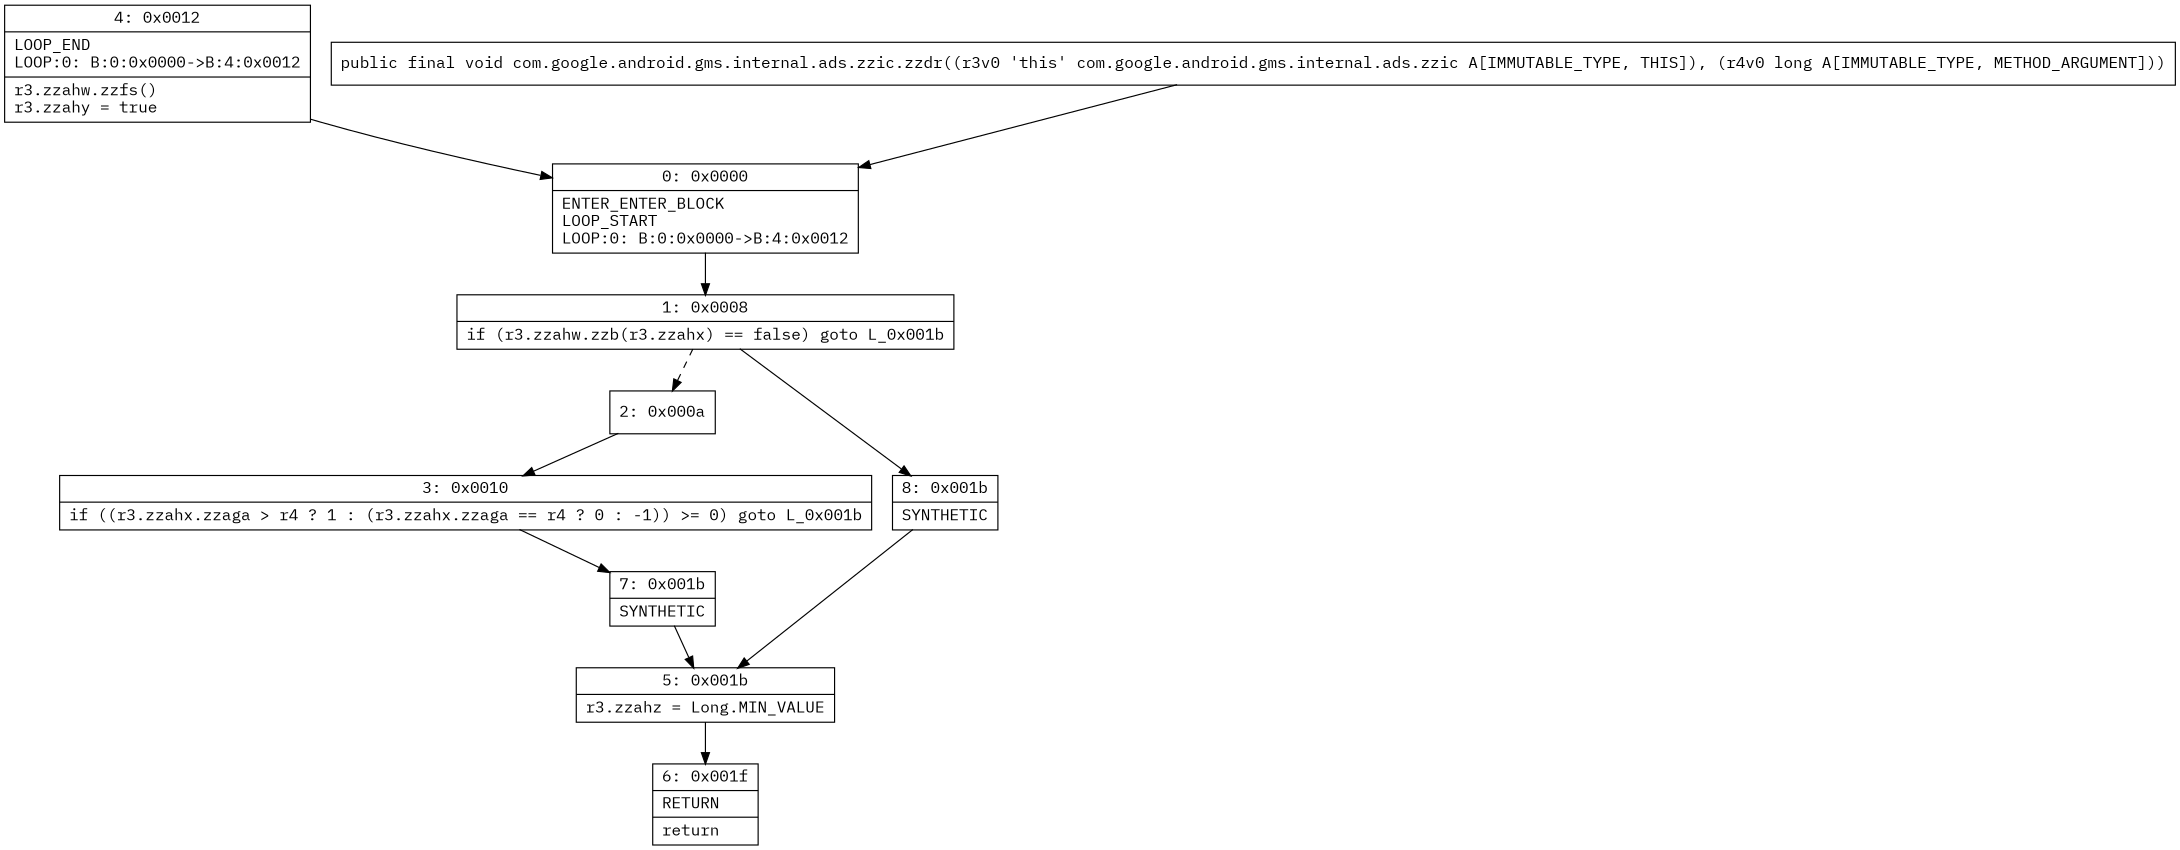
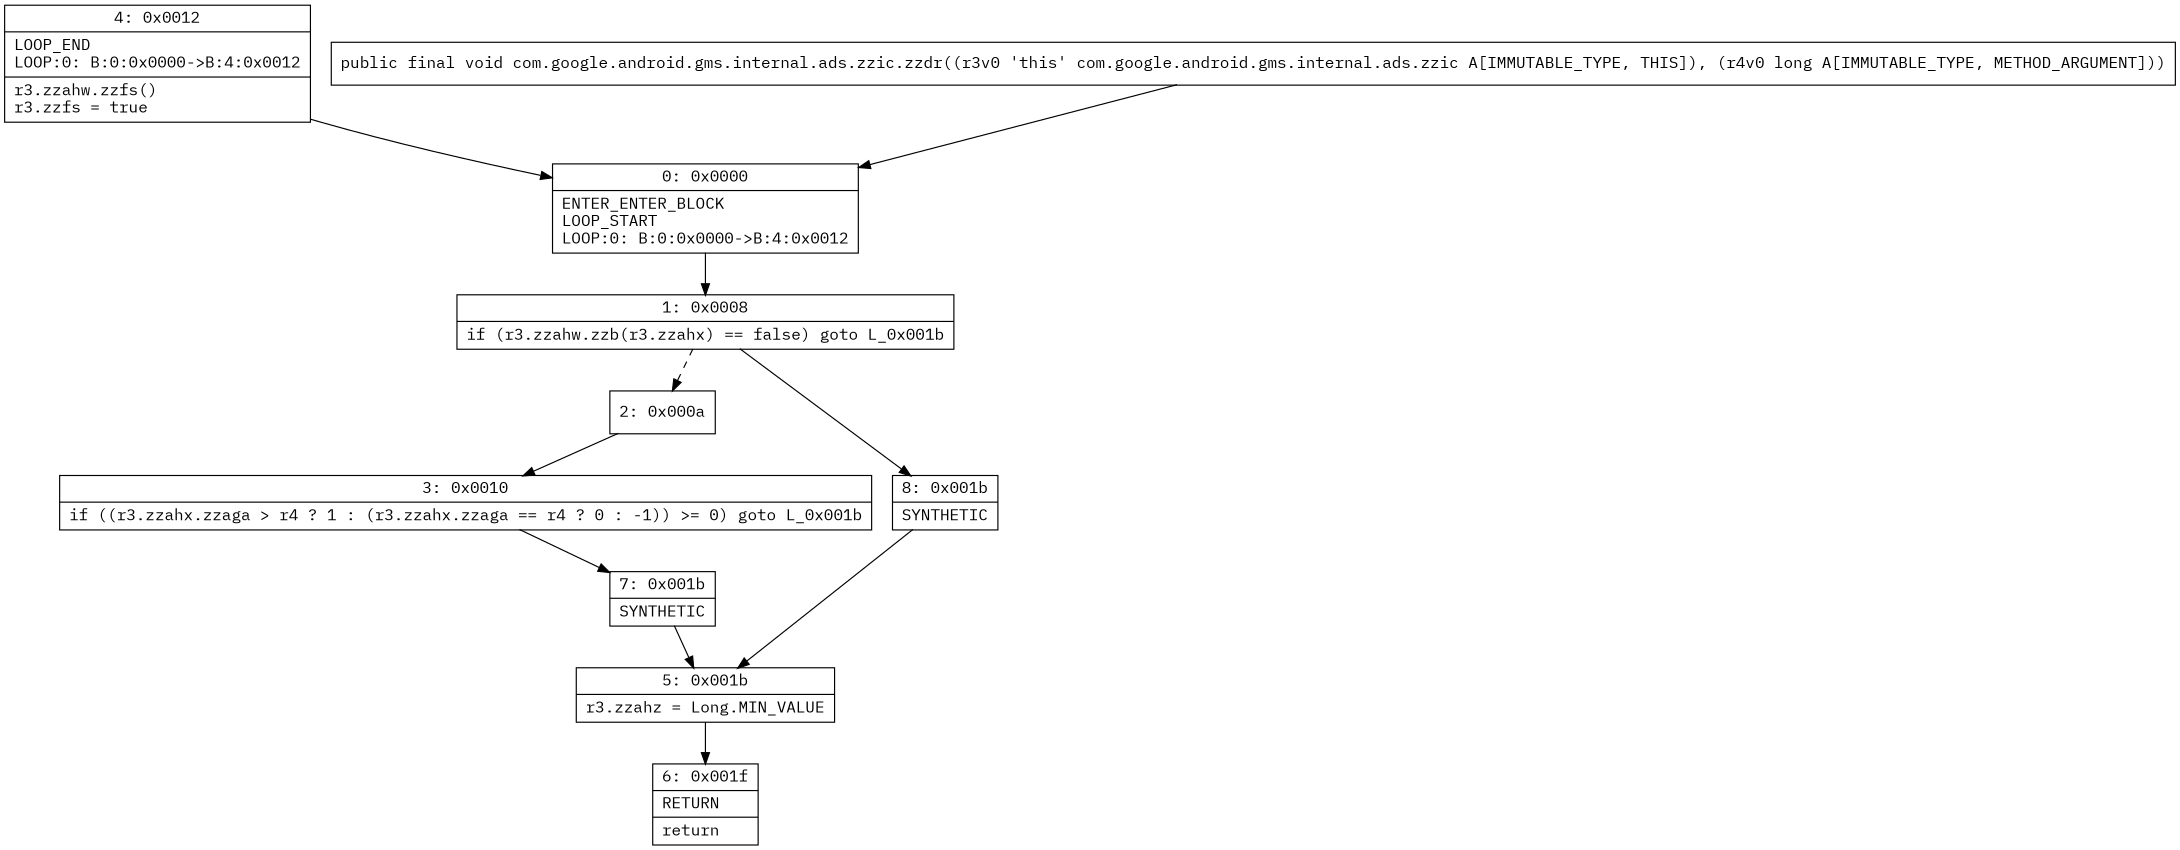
node "4: 0x0012": text "r3.zzahy = true" -> "r3.zzfs = true"
